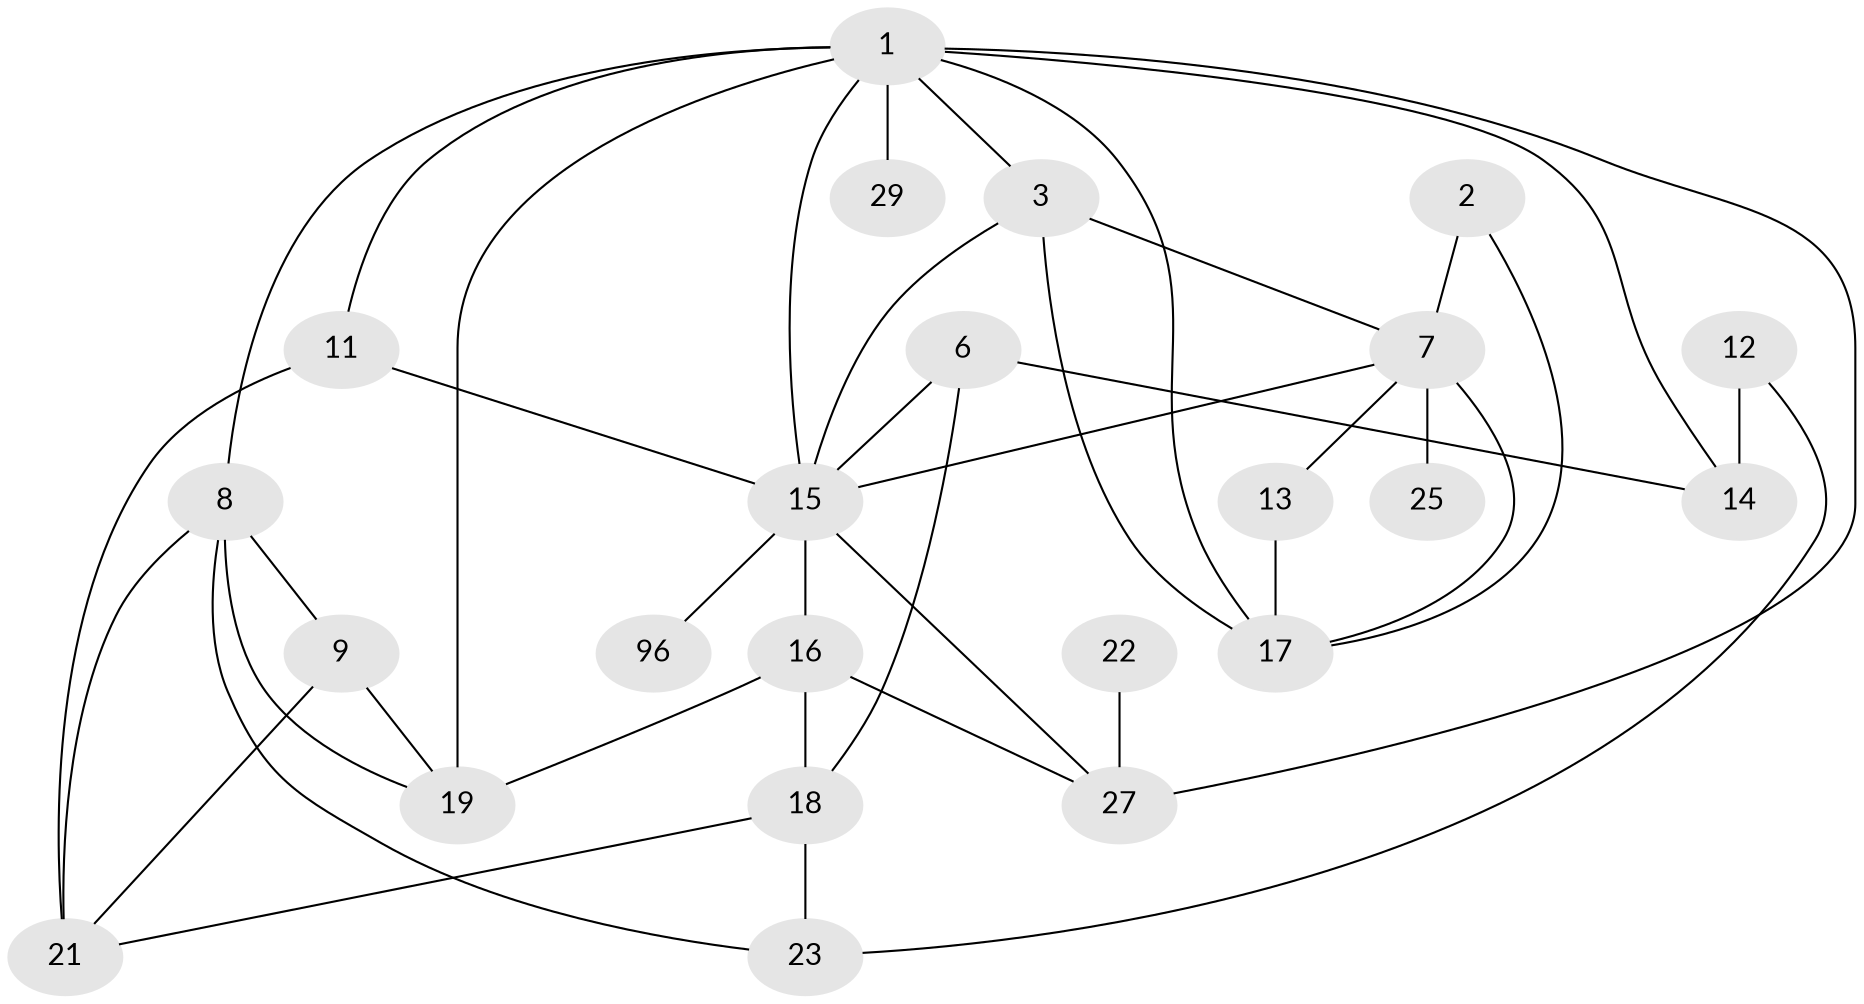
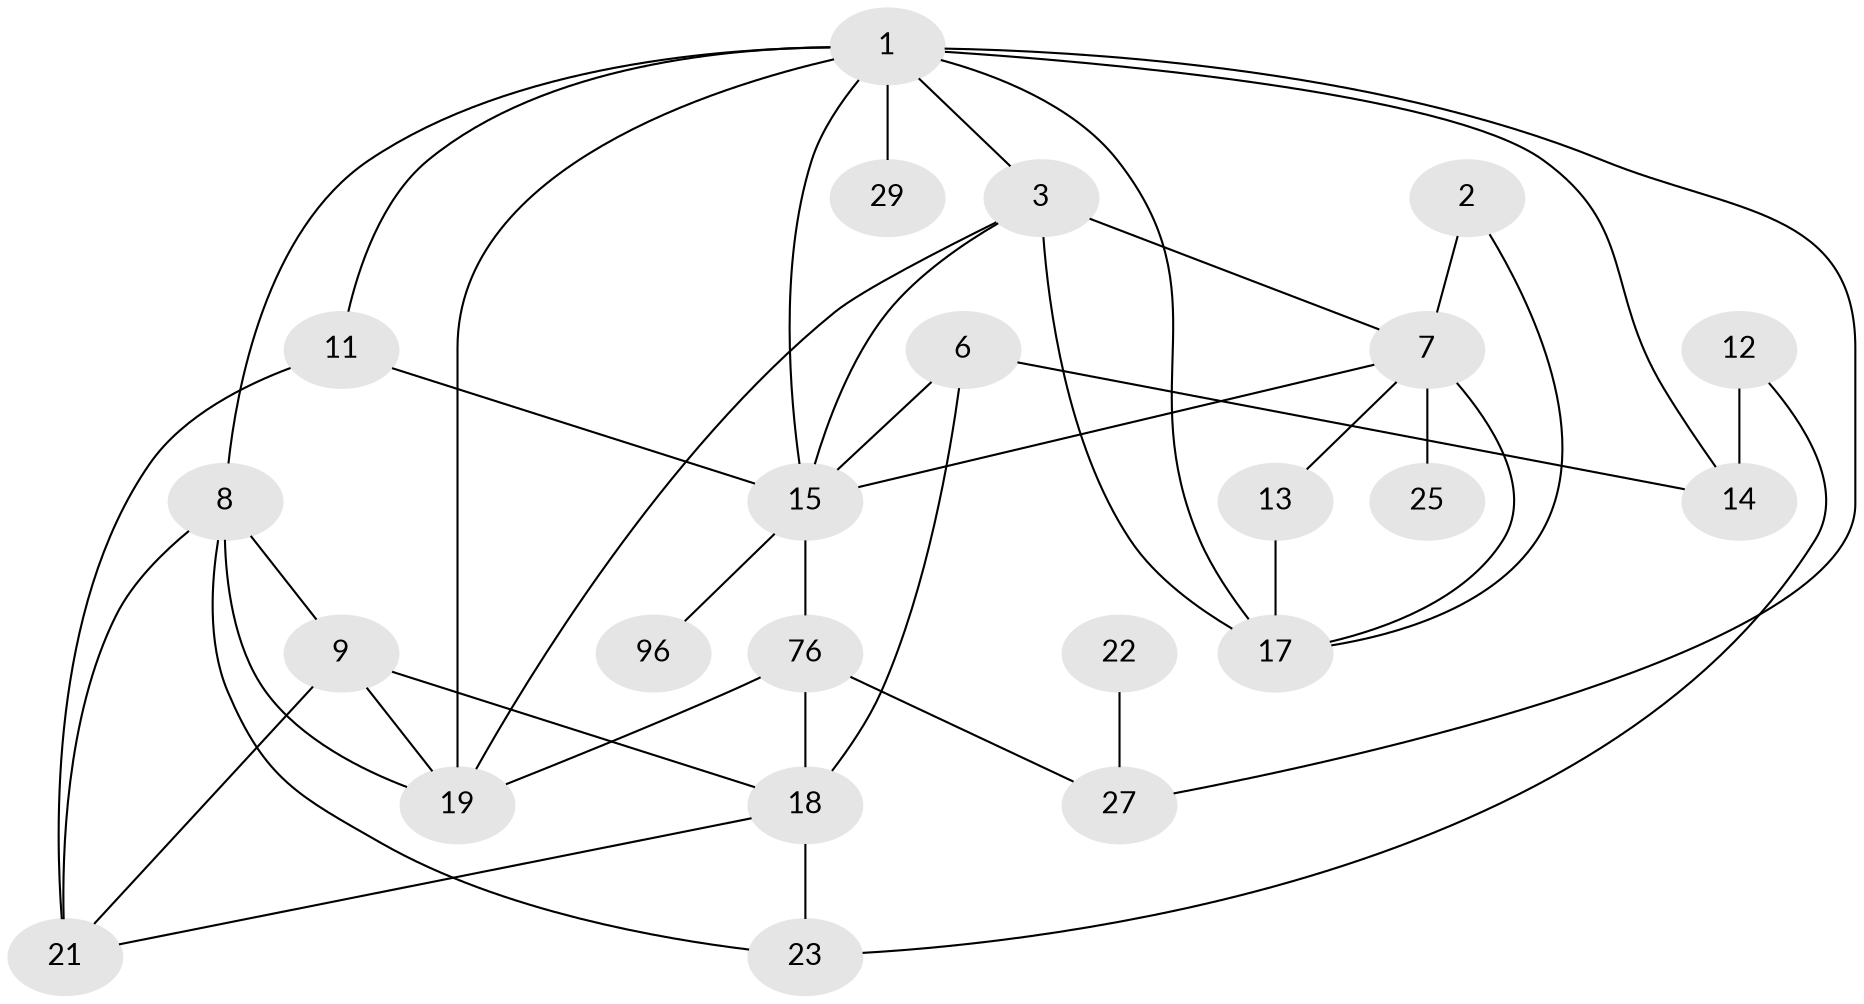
edge "3" -- "19": added
node "16": label "16" -> "76"
edge "15" -- "27": removed
edge "9" -- "18": added
